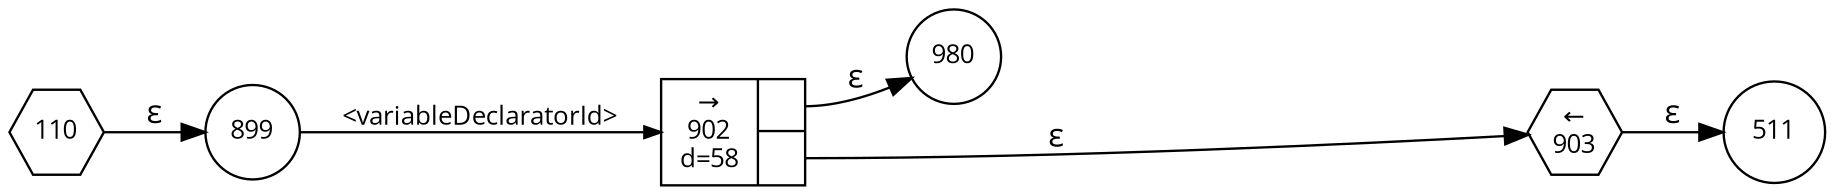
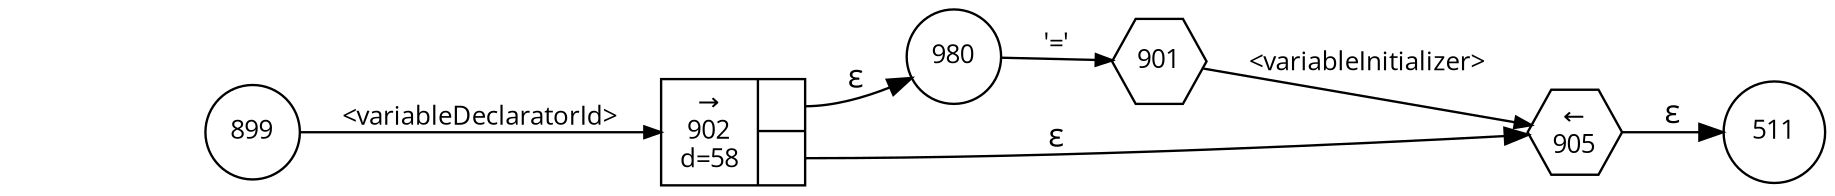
node "901": added
node "110": removed
node "← 903": label "← 903" -> "← 905"
